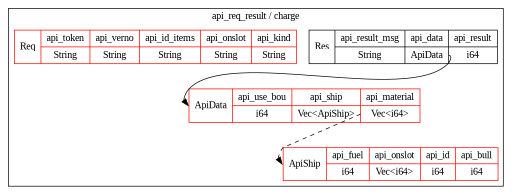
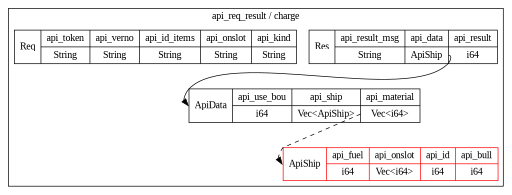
node "Req": color red -> black
node "Res": text "ApiData" -> "ApiShip"
node "ApiData": color red -> black
